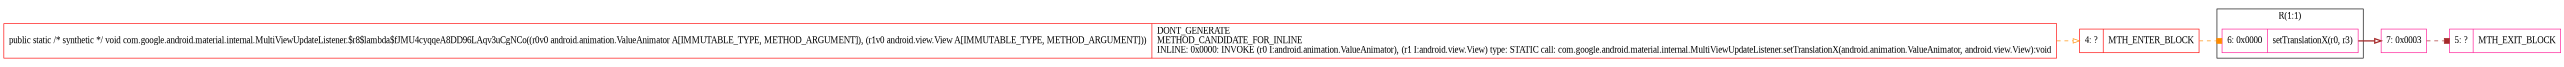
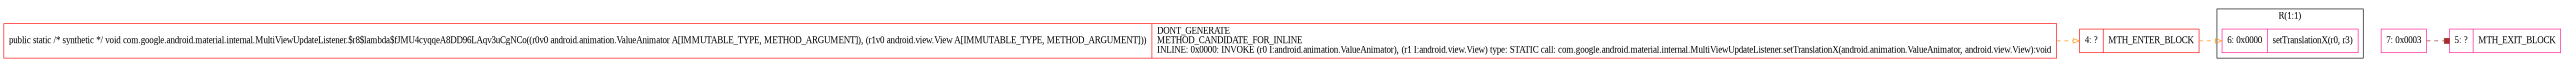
edge "4: ?" -> "6: 0x0000": arrowhead box -> onormal
edge "6: 0x0000" -> "7: 0x0003": removed
